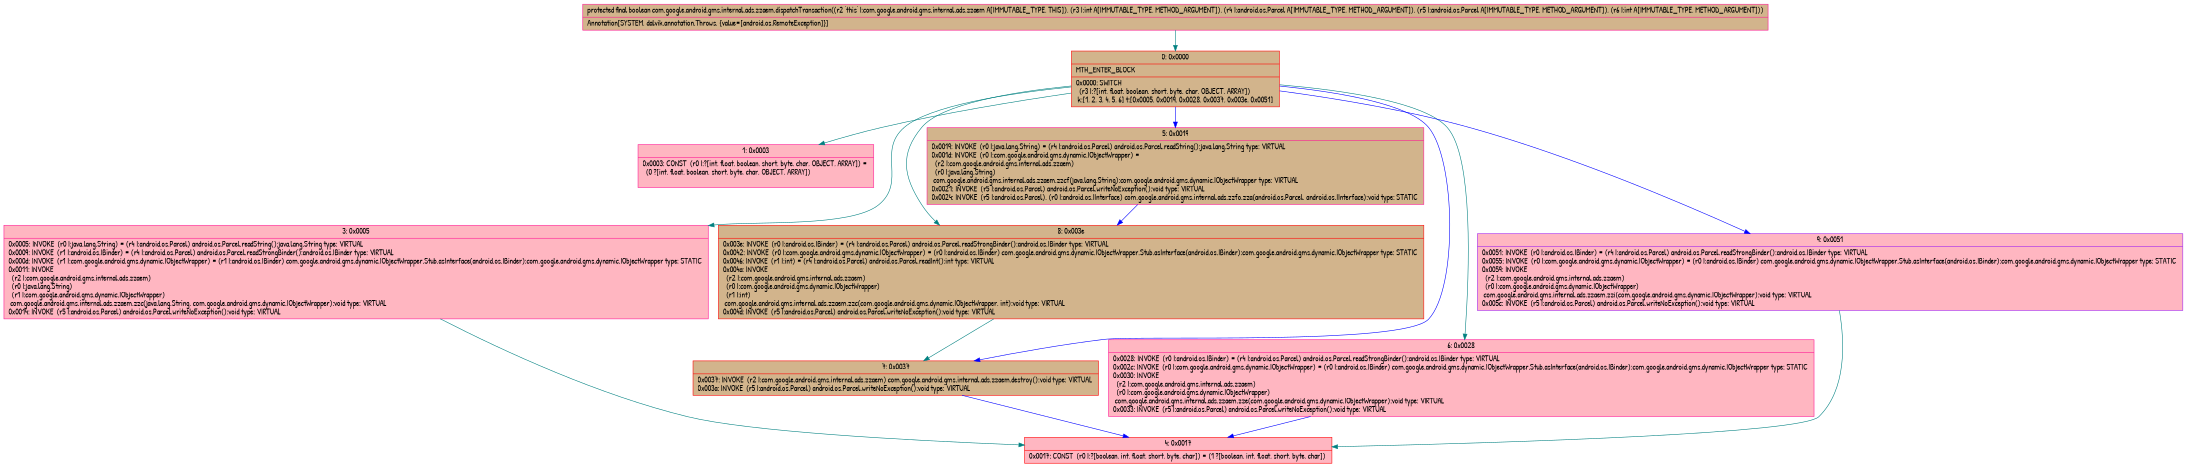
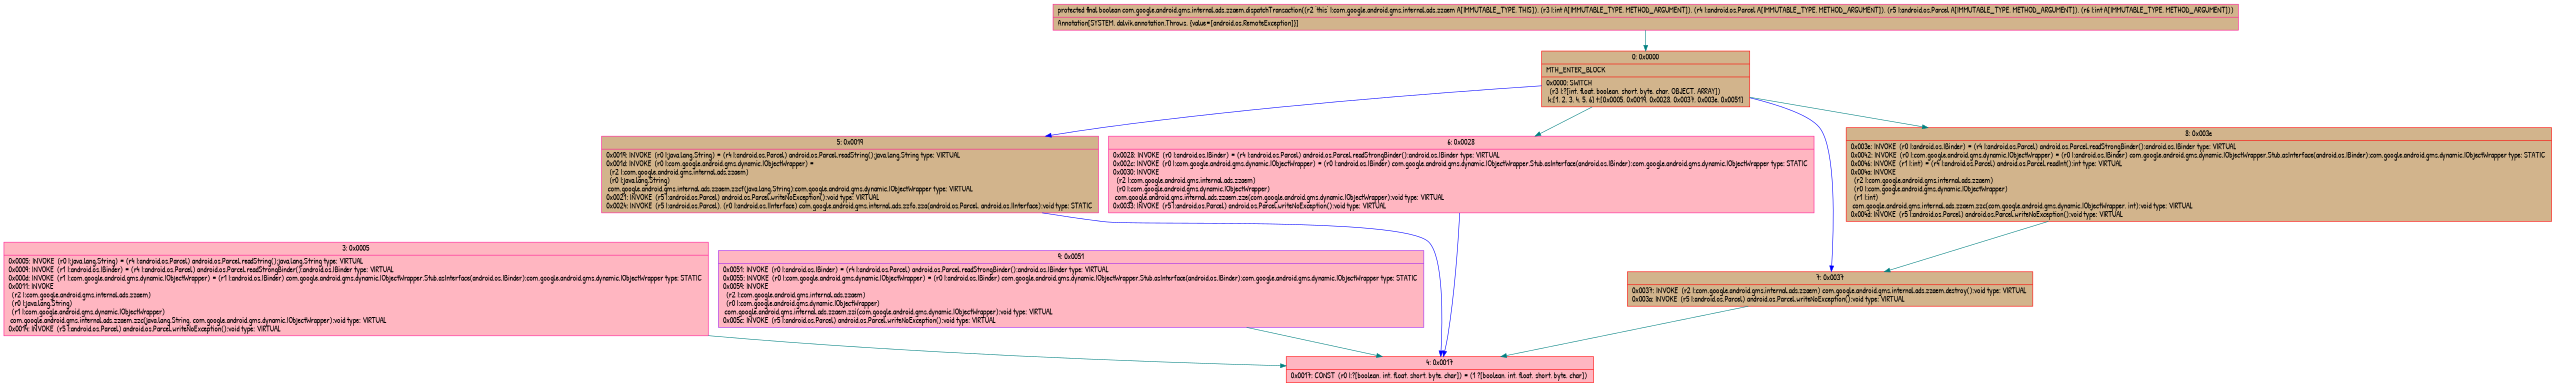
edge "0: 0x0000" -> "9: 0x0051": removed
edge "0: 0x0000" -> "3: 0x0005": removed
node "1: 0x0003": removed
edge "5: 0x0019" -> "8: 0x003e": now "5: 0x0019" -> "4: 0x0017"
edge "7: 0x0037" -> "4: 0x0017": color blue -> teal
